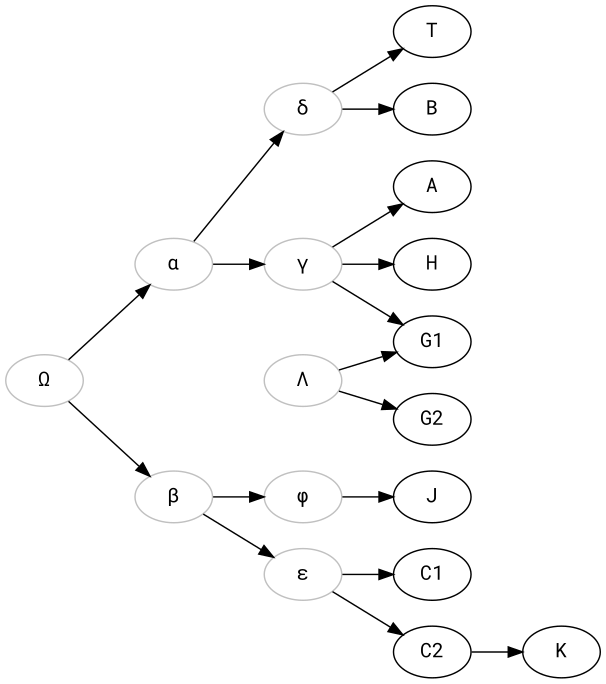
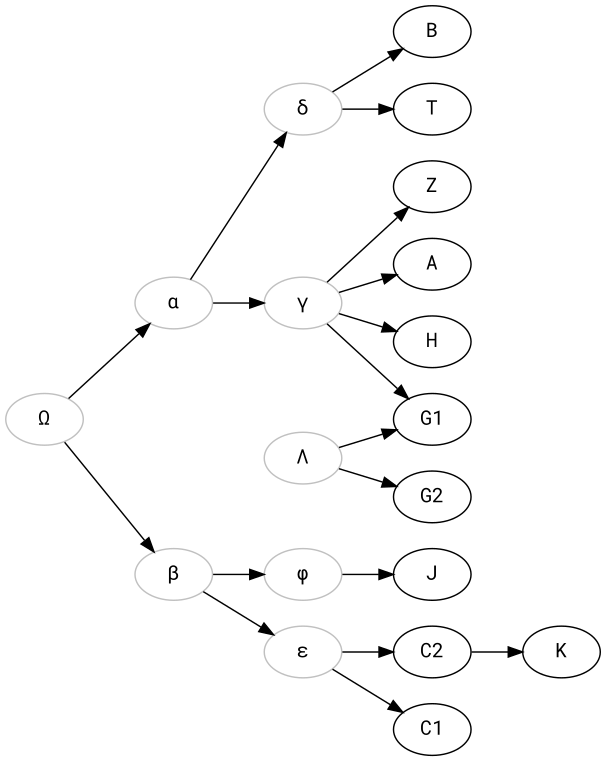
node "Z": added
